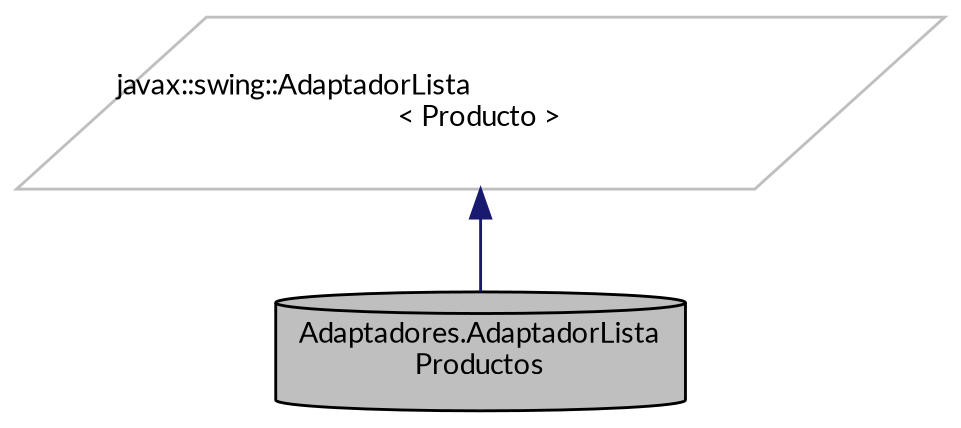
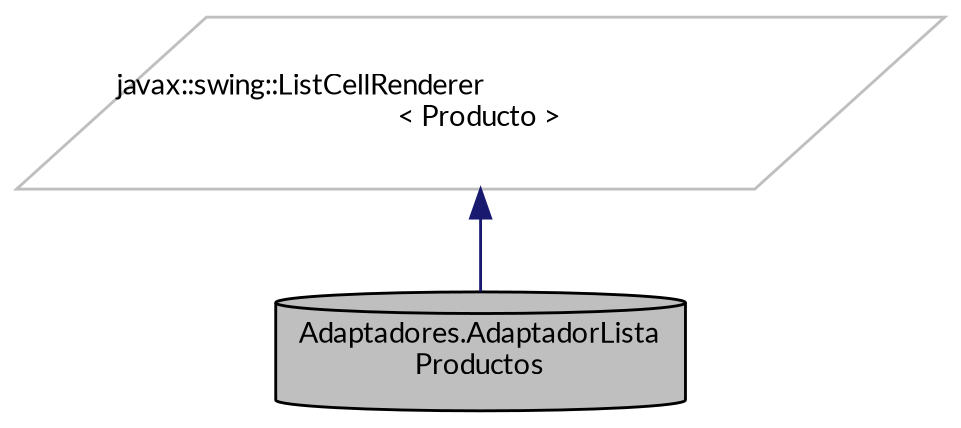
node "javax::swing::AdaptadorLista < Producto >": label "javax::swing::AdaptadorLista < Producto >" -> "javax::swing::ListCellRenderer < Producto >"
